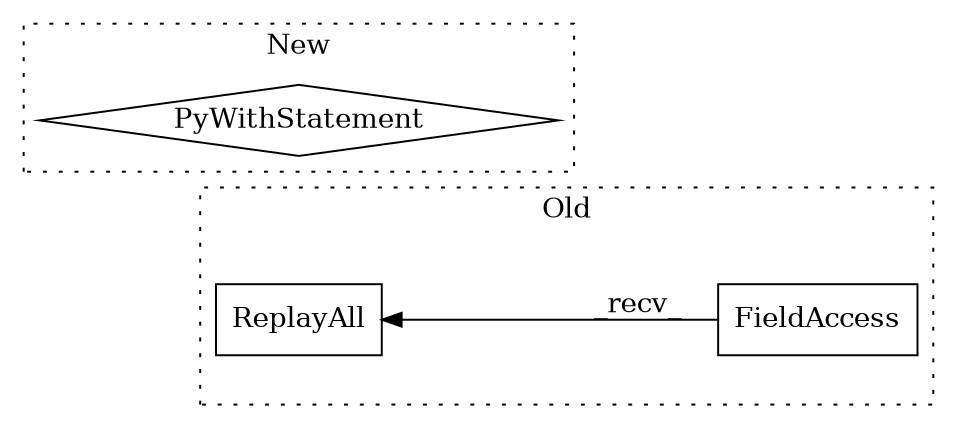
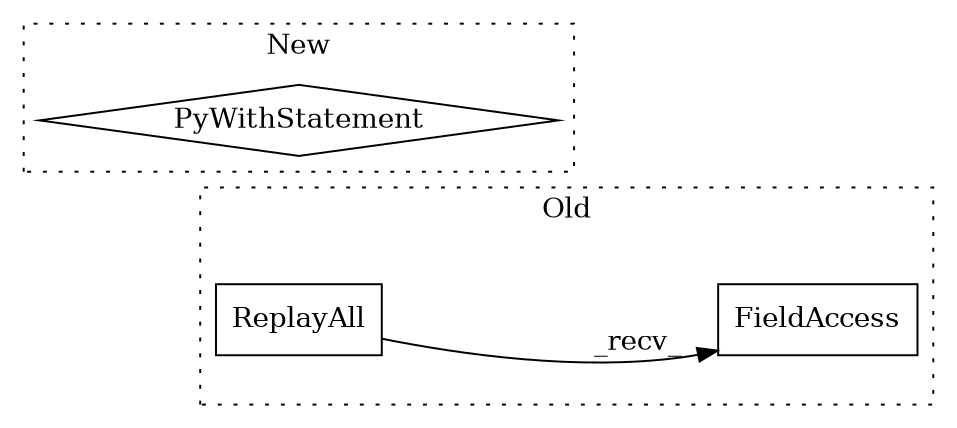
edge "FieldAccess" -> "ReplayAll": reversed
